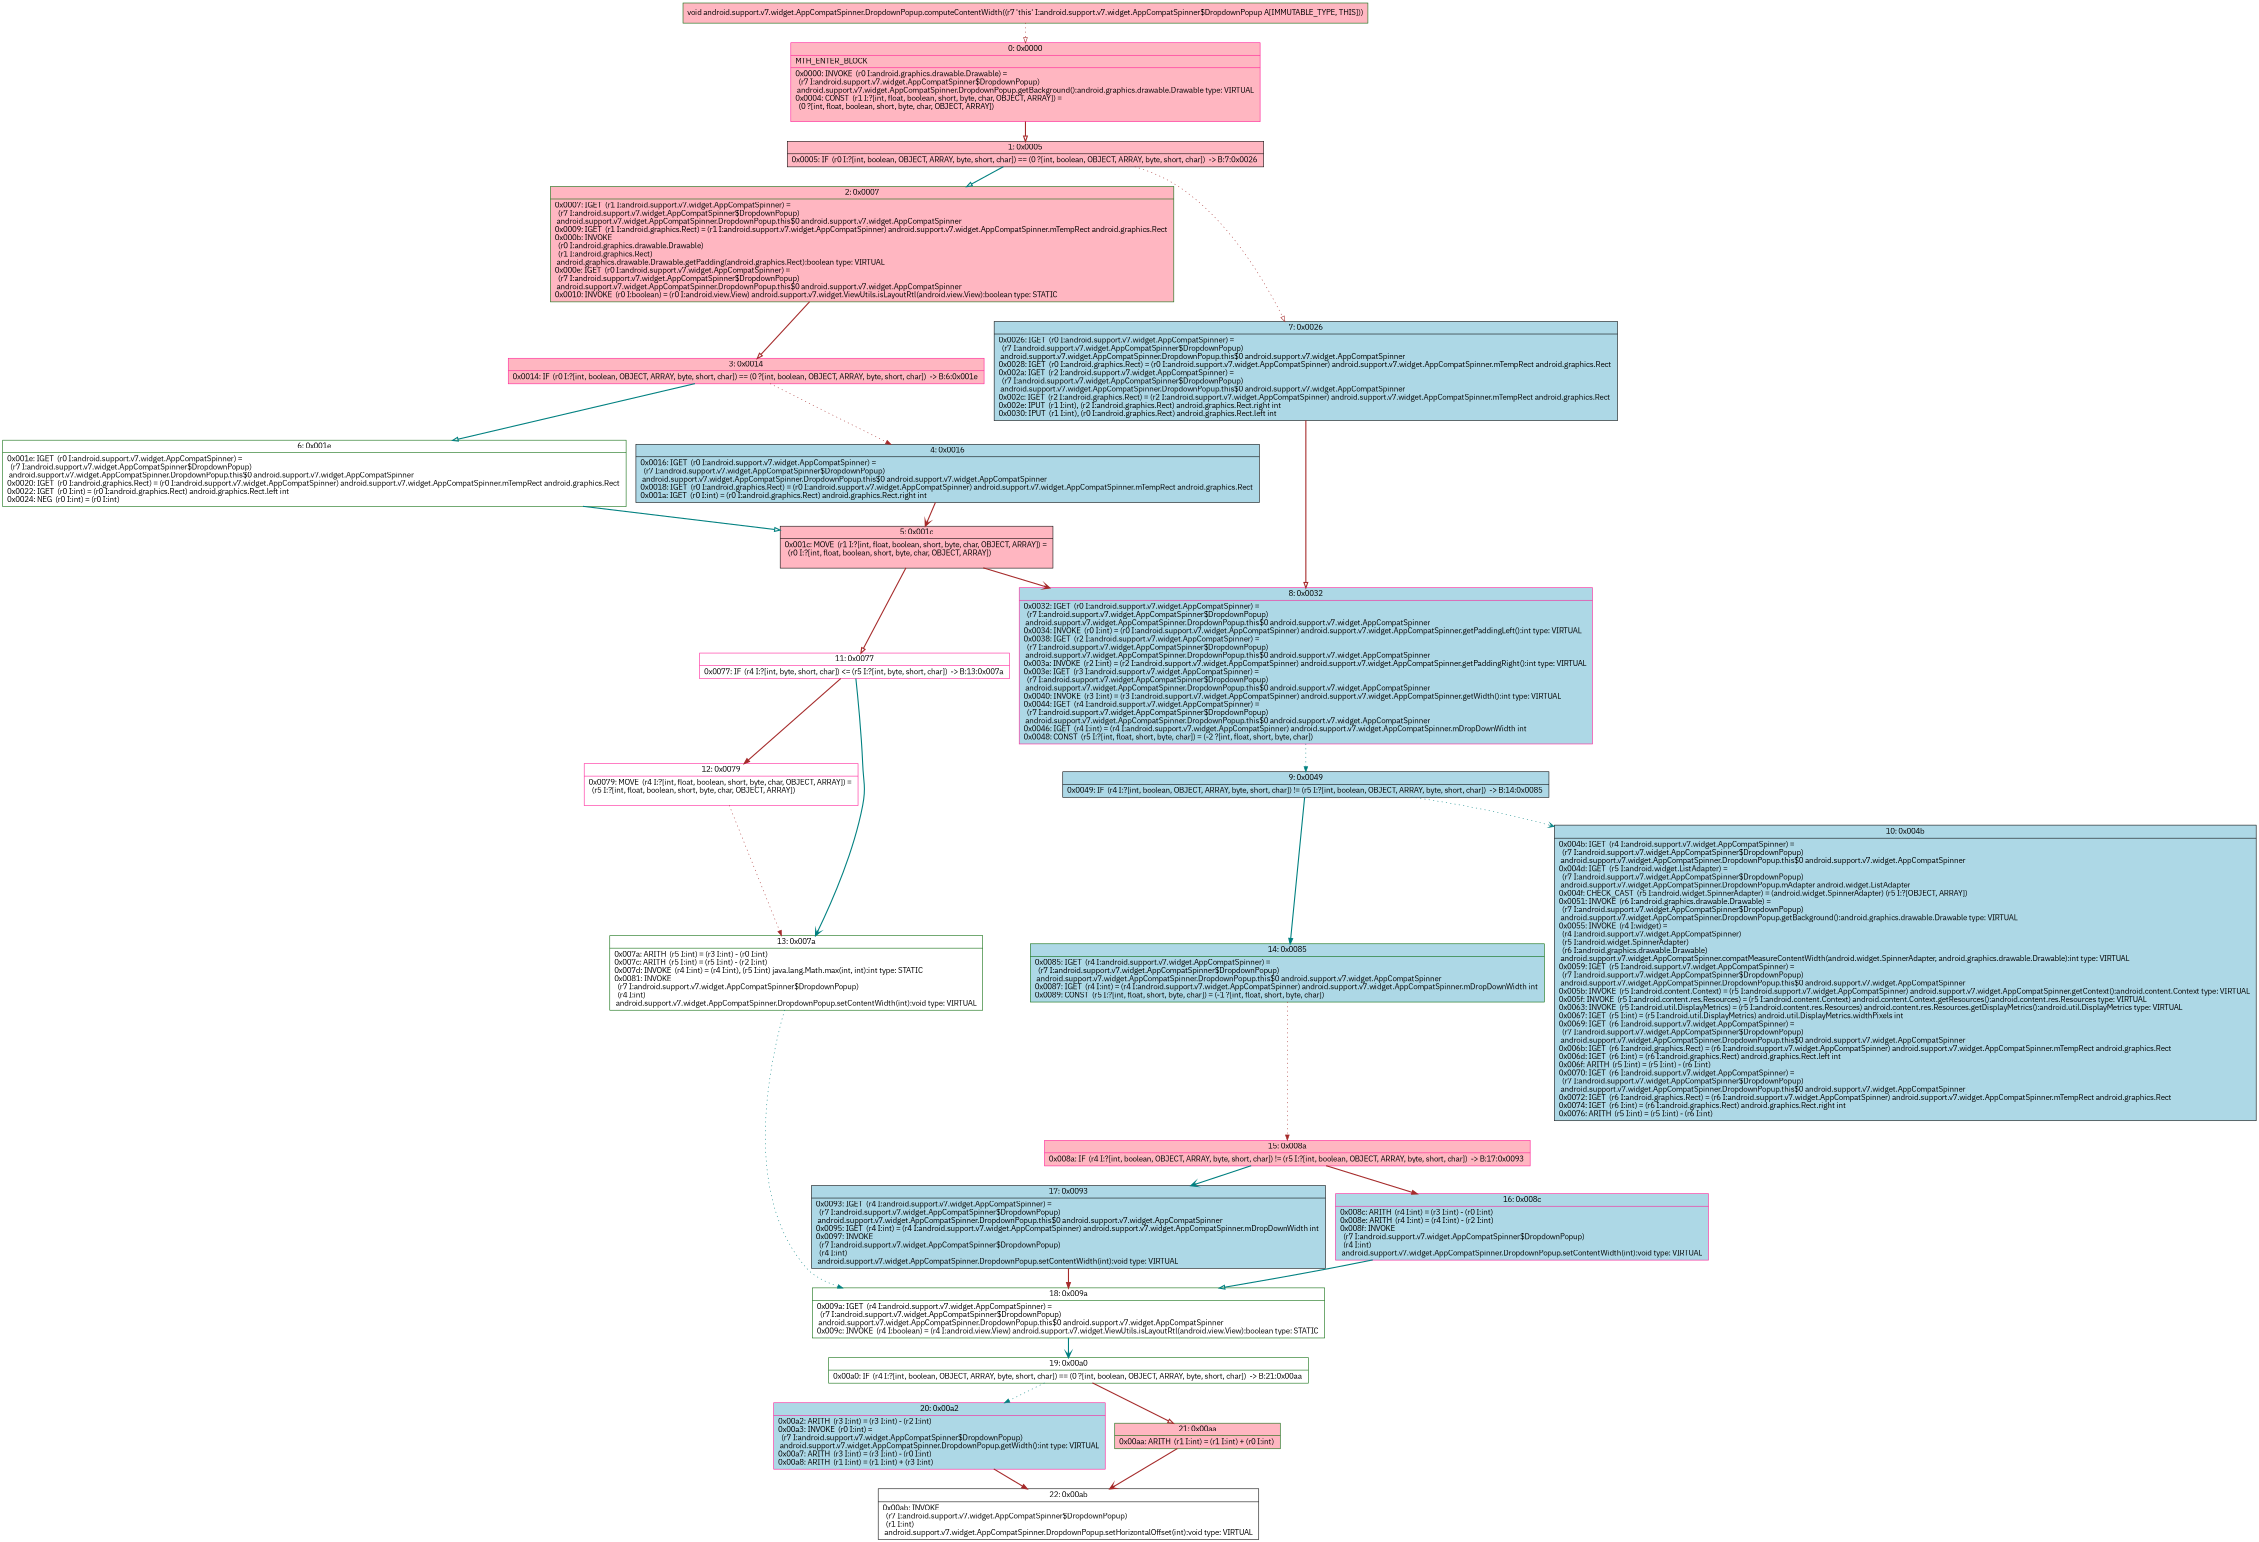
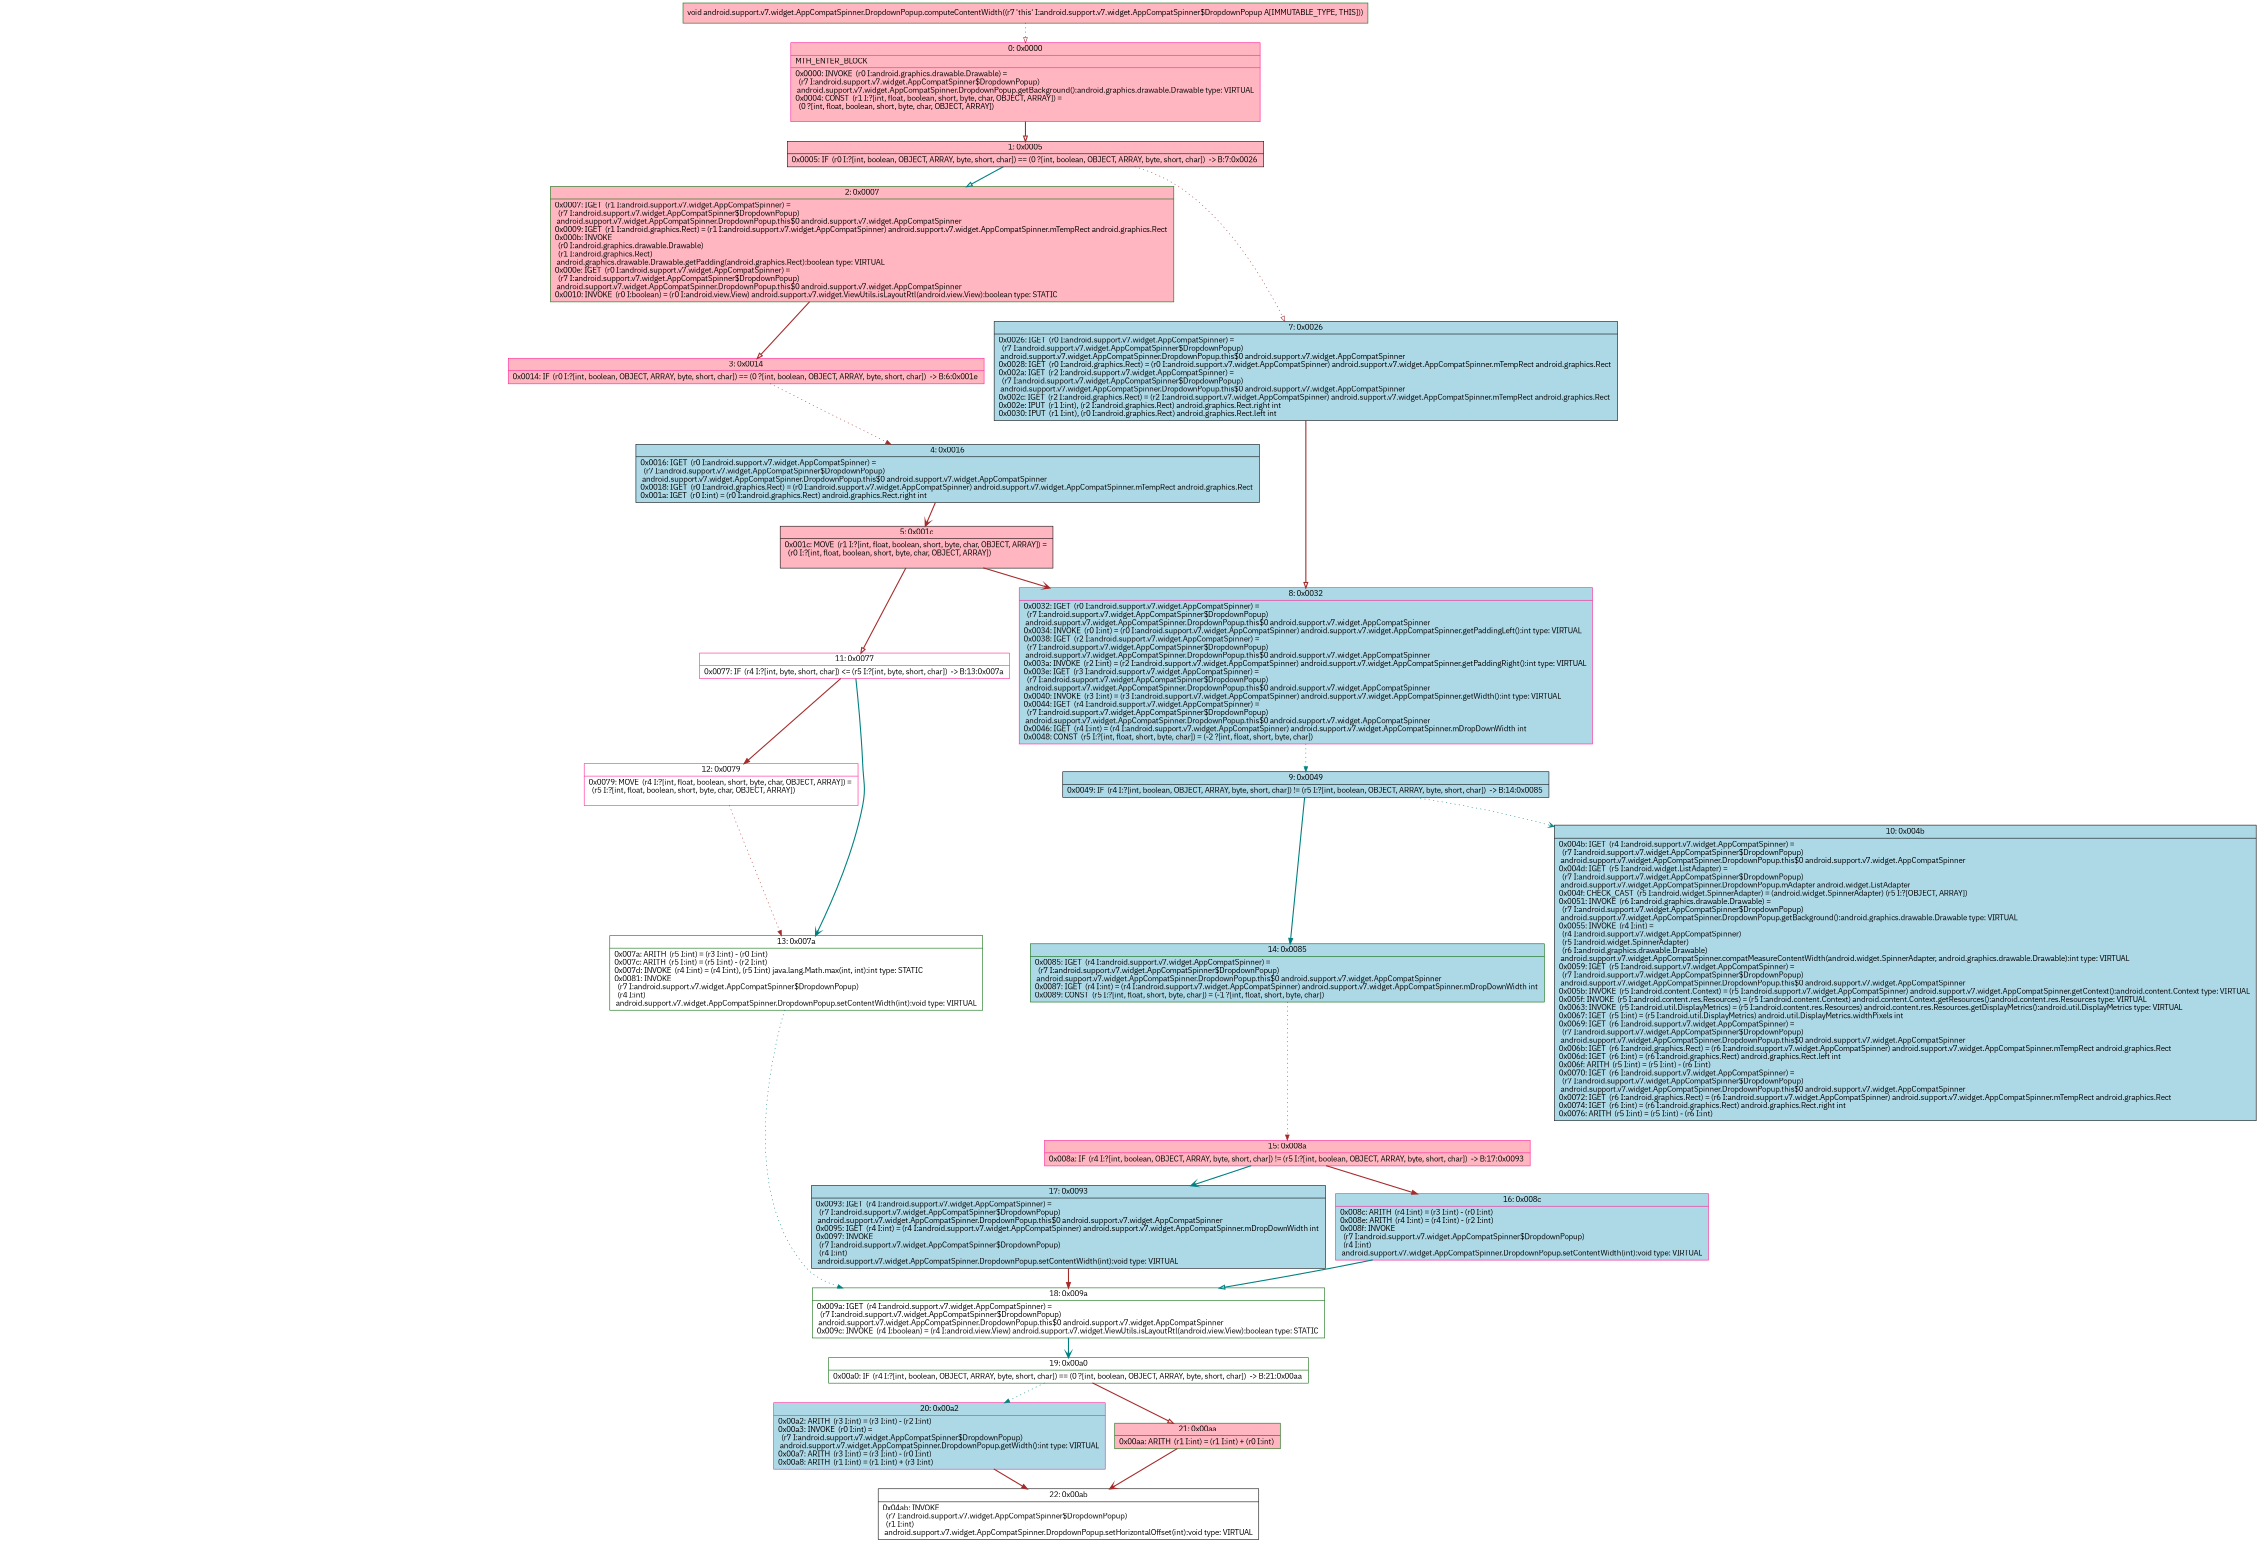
node "6: 0x001e": removed
node "10: 0x004b": text "0x0055: INVOKE  (r4 I:widget) =" -> "0x0055: INVOKE  (r4 I:int) ="
node "22: 0x00ab": text "0x00ab: INVOKE" -> "0x04ab: INVOKE"
